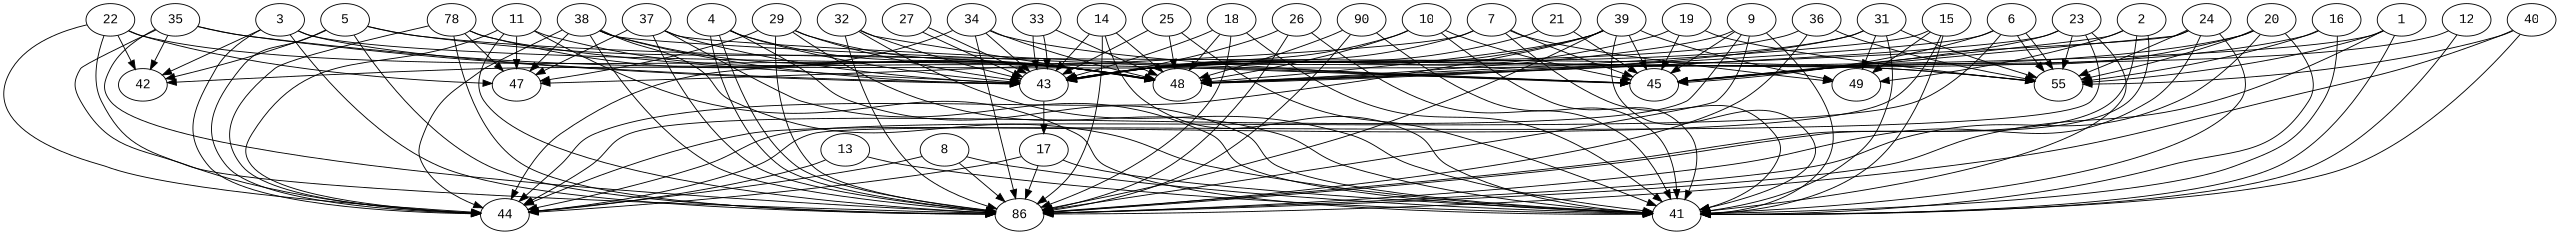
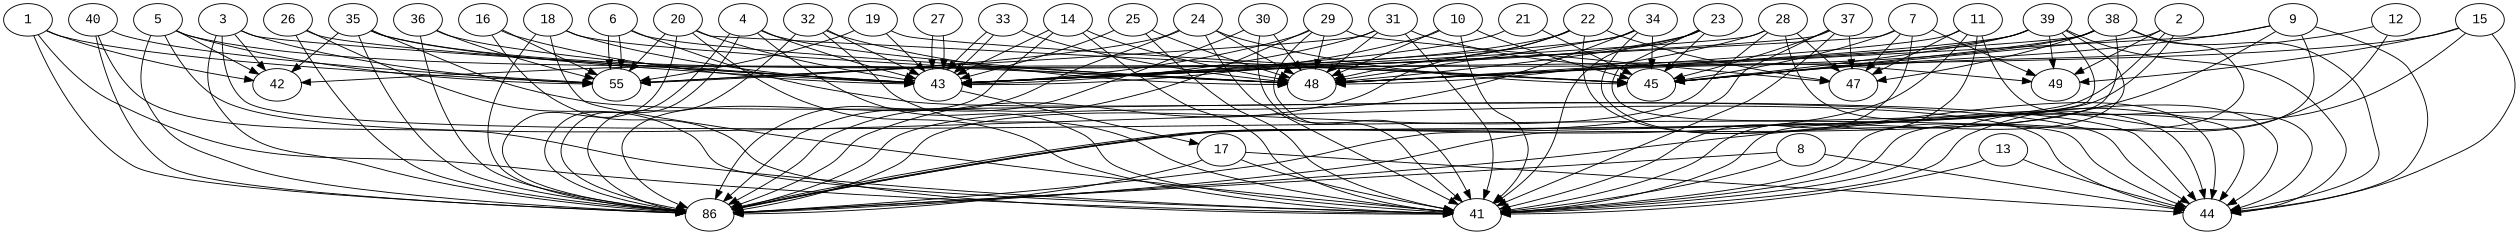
node "78": label "78" -> "28"
node "90": label "90" -> "30"
edge "6" -> "45": removed
